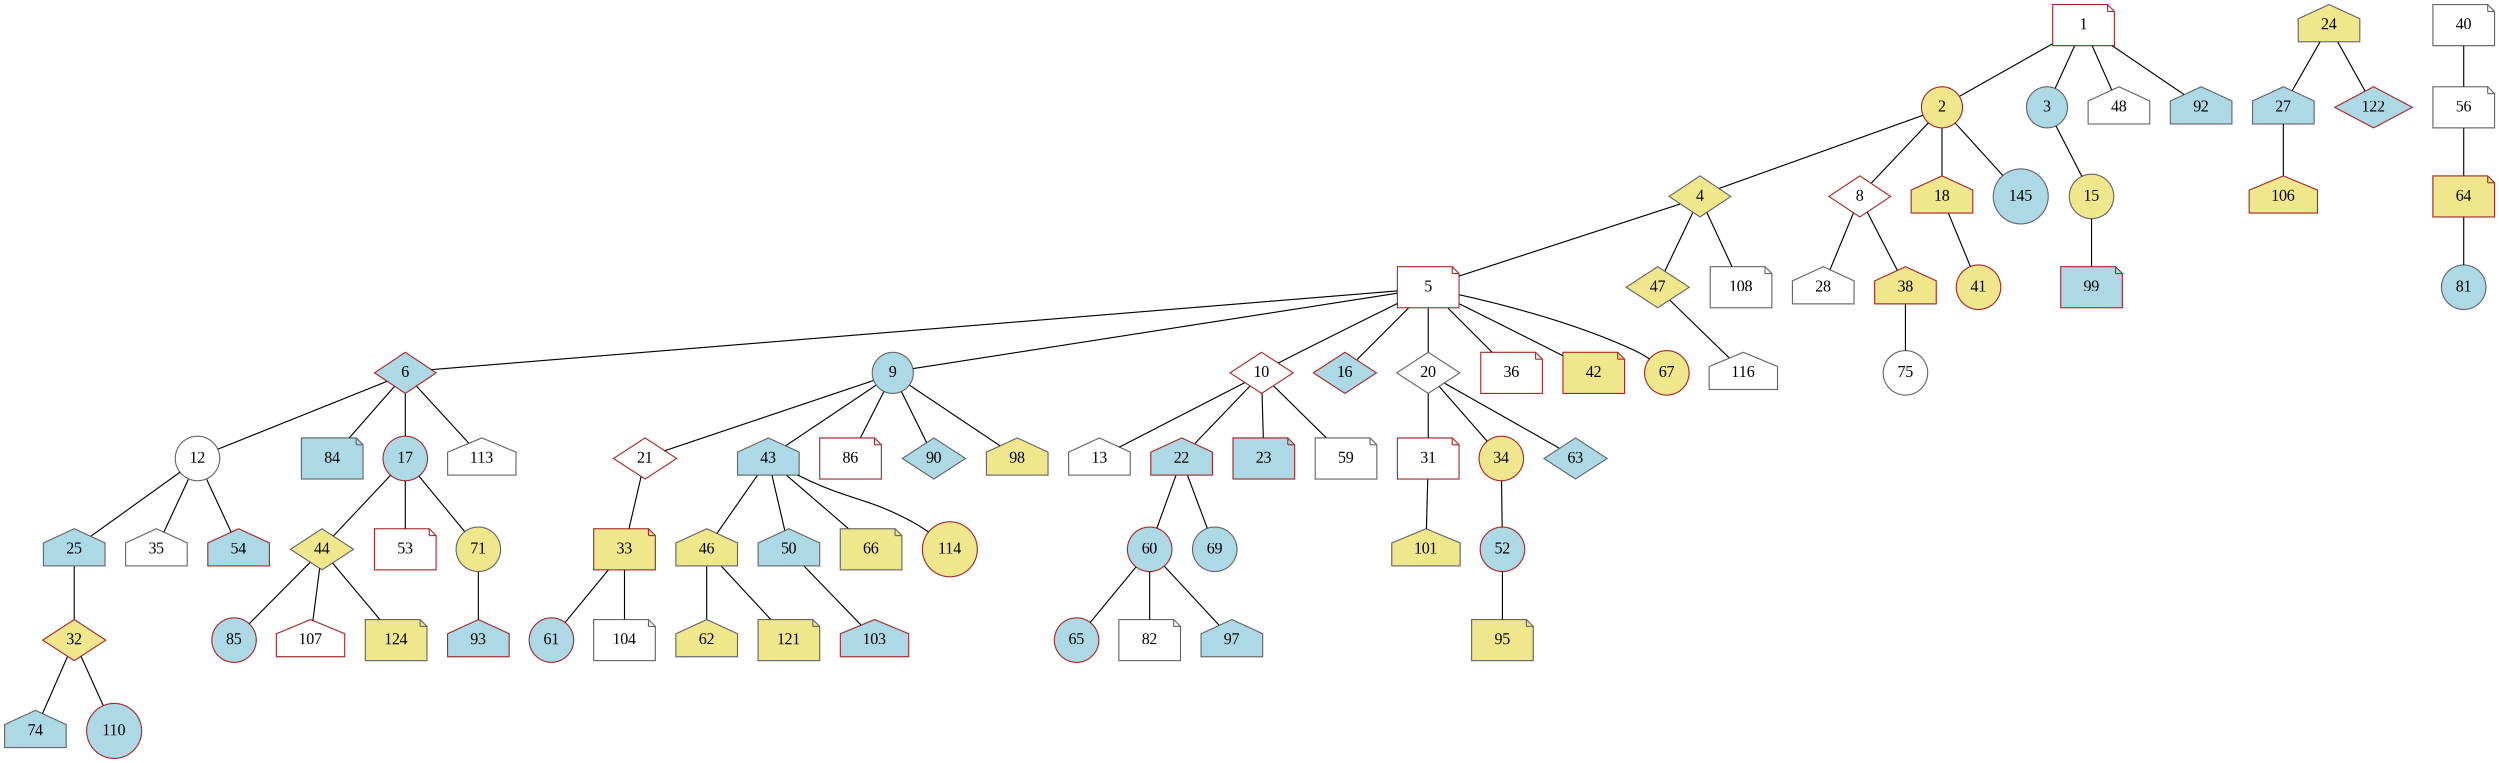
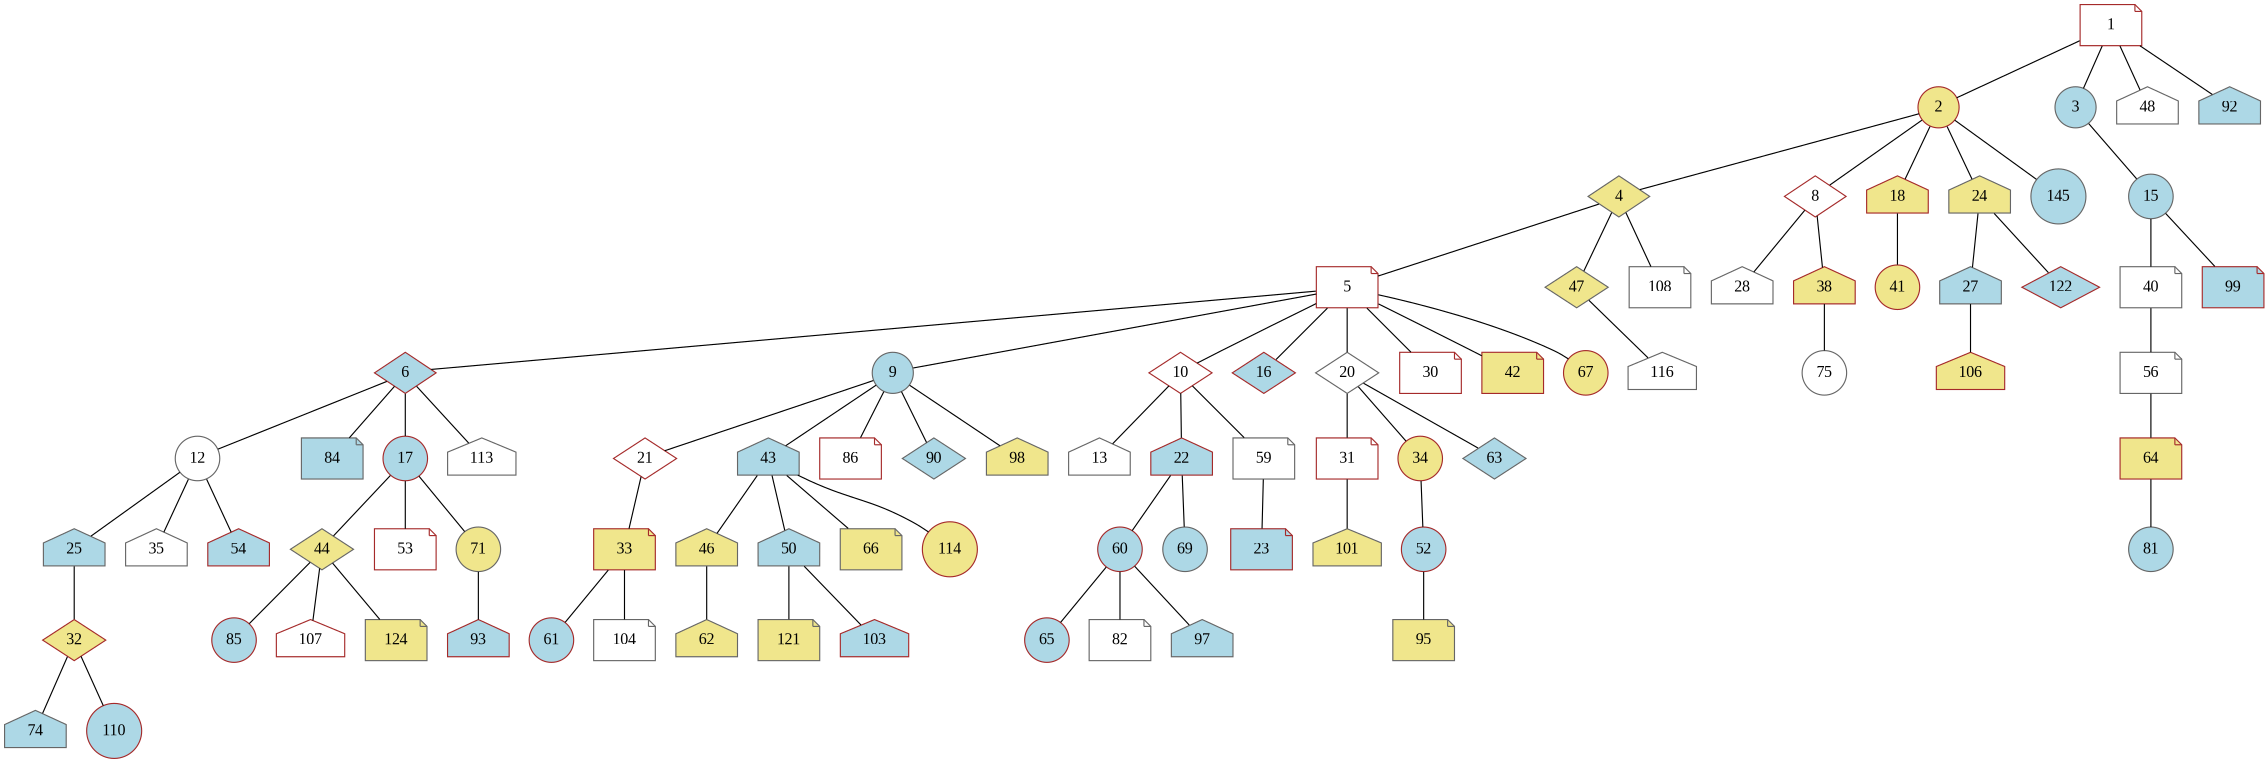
edge "2" -- "24": added
node "15": fillcolor khaki -> lightblue
edge "15" -- "40": added
node "36": label "36" -> "30"
edge "10" -- "23": now "59" -- "23"
edge "46" -- "121": now "50" -- "121"
